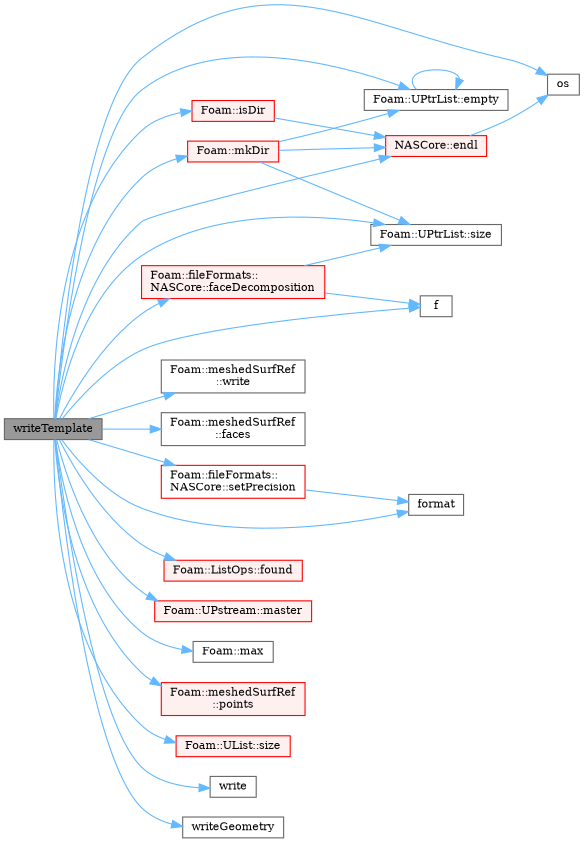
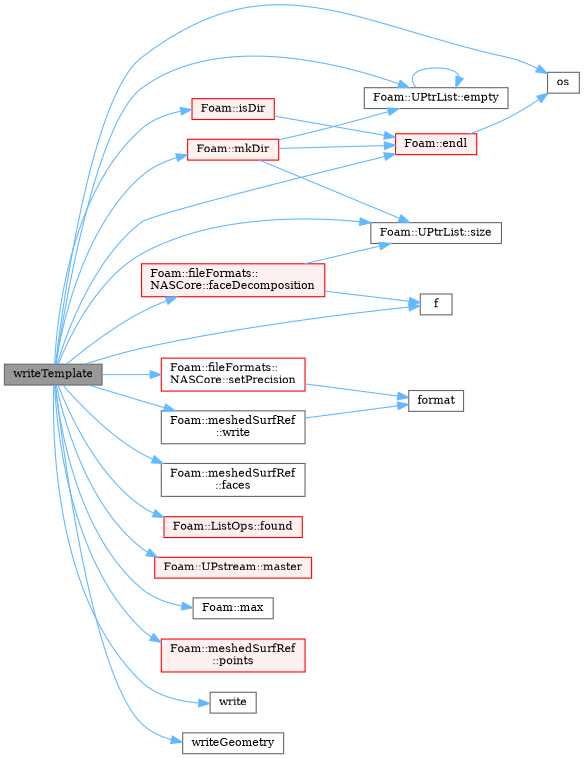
node "NASCore::endl": label "NASCore::endl" -> "Foam::endl"
edge "writeTemplate" -> "format": now "Foam::meshedSurfRef ::write" -> "format"
node "Foam::UList::size": removed
